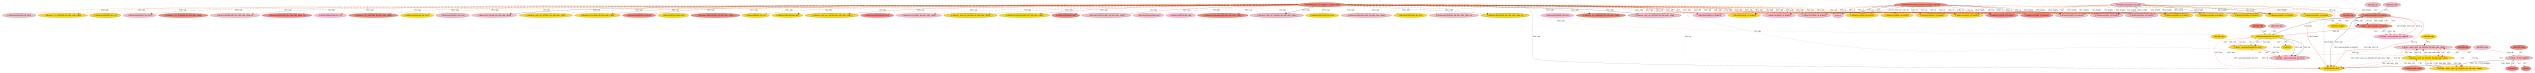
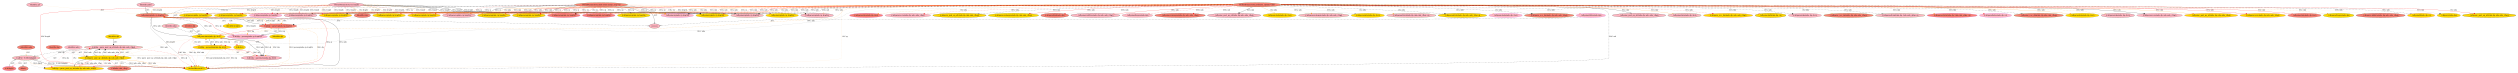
edge "(MethodParameterIn,netdissect_options *ndo)" -> "1000100": now "(Call,parserddires(ndo, dp))" -> "1000100"
node "(Call,parsepathconf(ndo, dp))": label "(Call,parsepathconf(ndo, dp))" -> "(Call,parsev(ndo, dp))"
